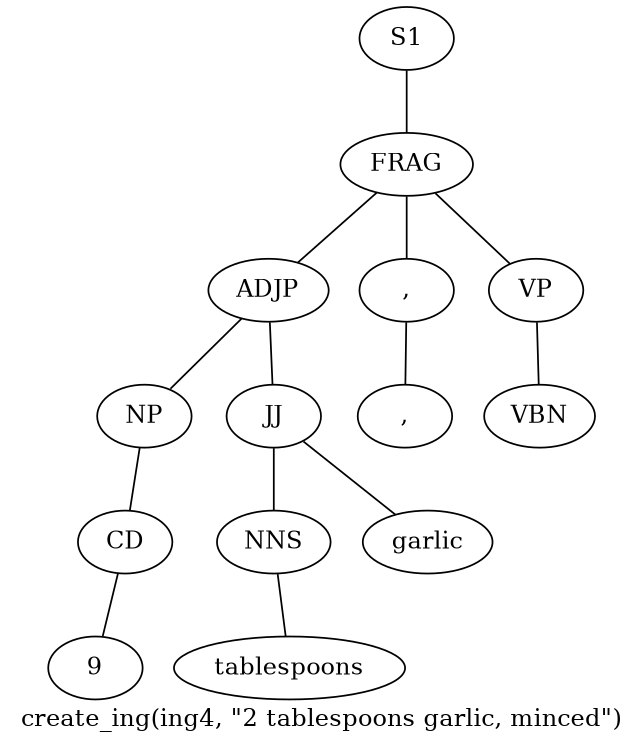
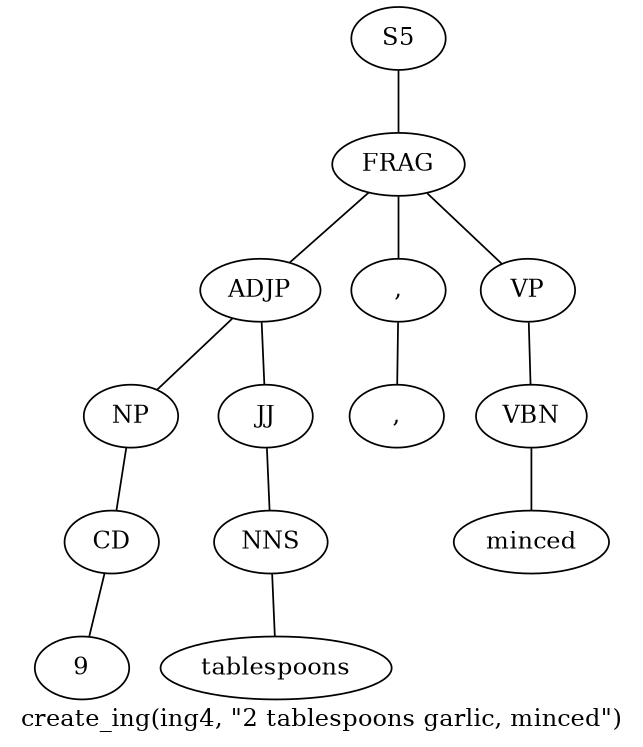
node "S1": label "S1" -> "S5"
node "garlic": removed
node "minced": added
